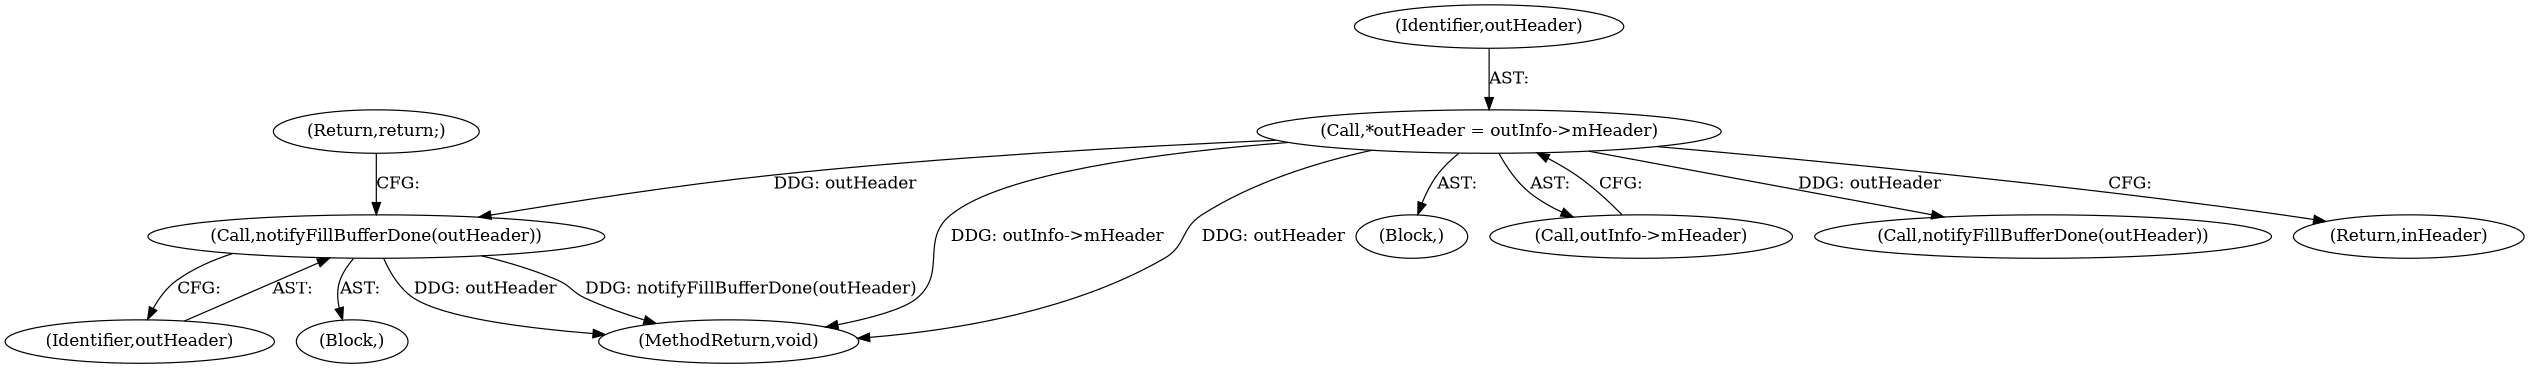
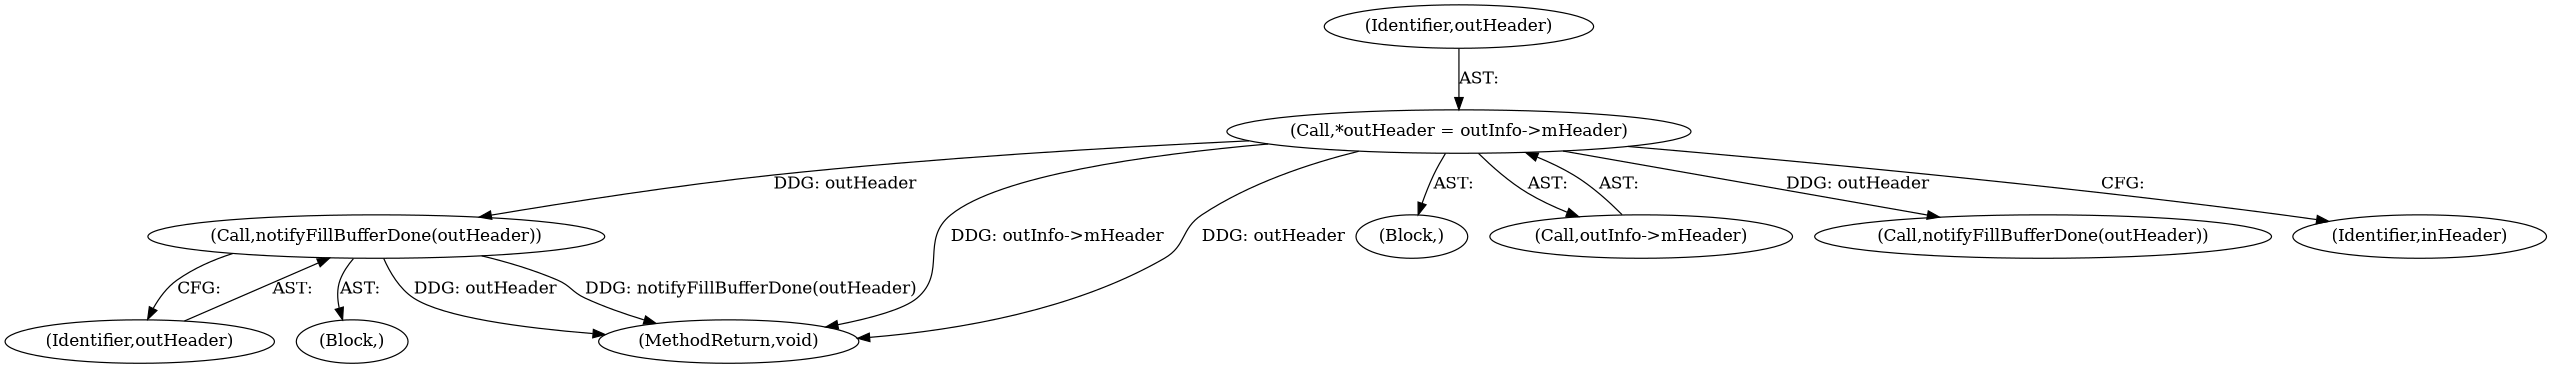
node "(Return,return;)": removed
edge "(Call,outInfo->mHeader)" -> "(Call,*outHeader = outInfo->mHeader)": label "CFG: " -> "AST: "
node "(Return,inHeader)": label "(Return,inHeader)" -> "(Identifier,inHeader)"
